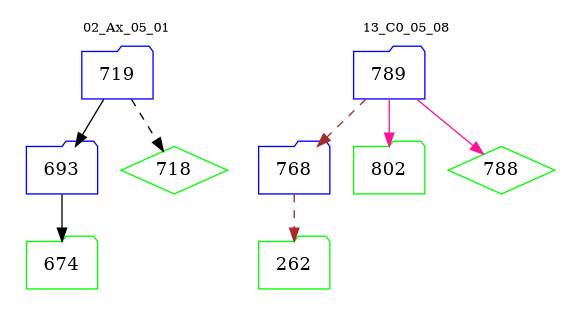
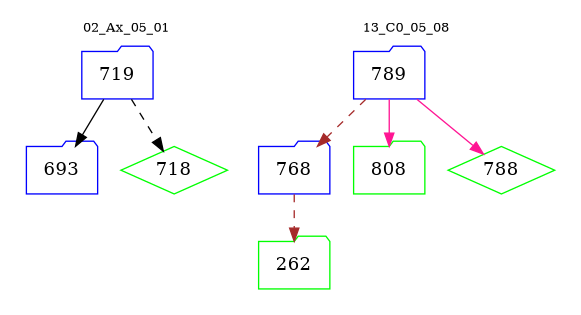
node "802": label "802" -> "808"
node "674": removed
